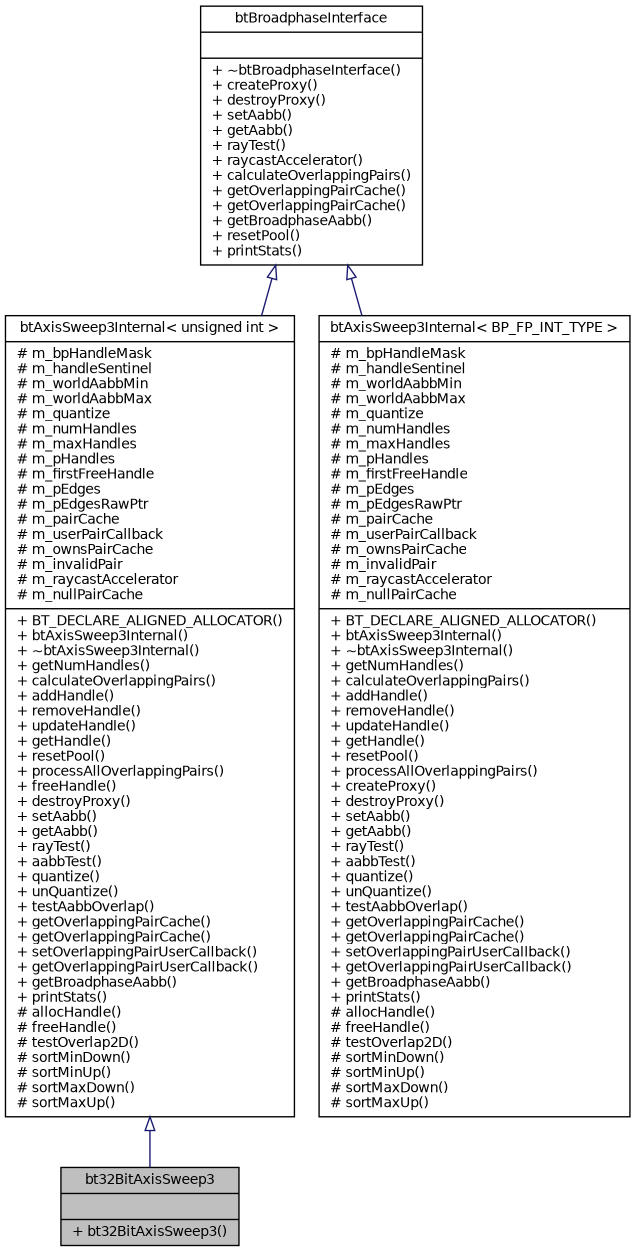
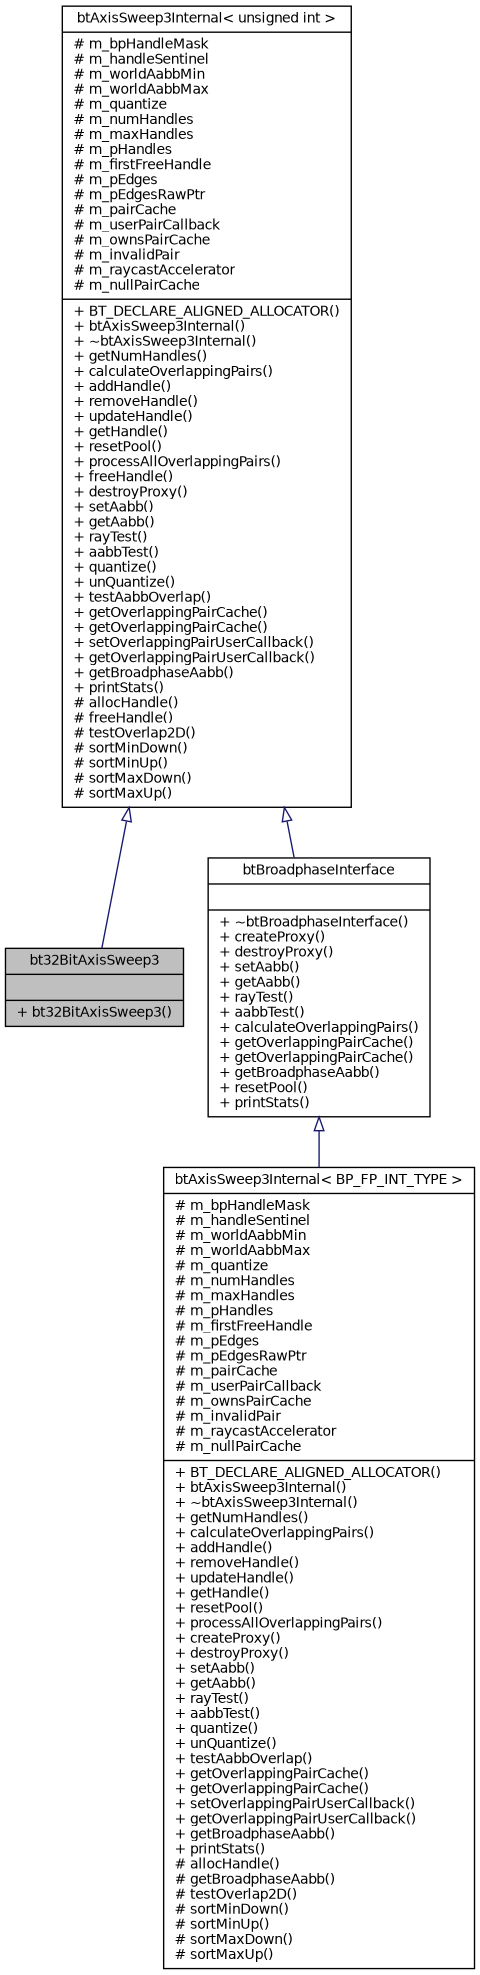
node "btBroadphaseInterface": text "+ raycastAccelerator()" -> "+ aabbTest()"
edge "btAxisSweep3Internal< unsigned int >" -> "btBroadphaseInterface": reversed
node "btAxisSweep3Internal< BP_FP_INT_TYPE >": text "# freeHandle()" -> "# getBroadphaseAabb()"
